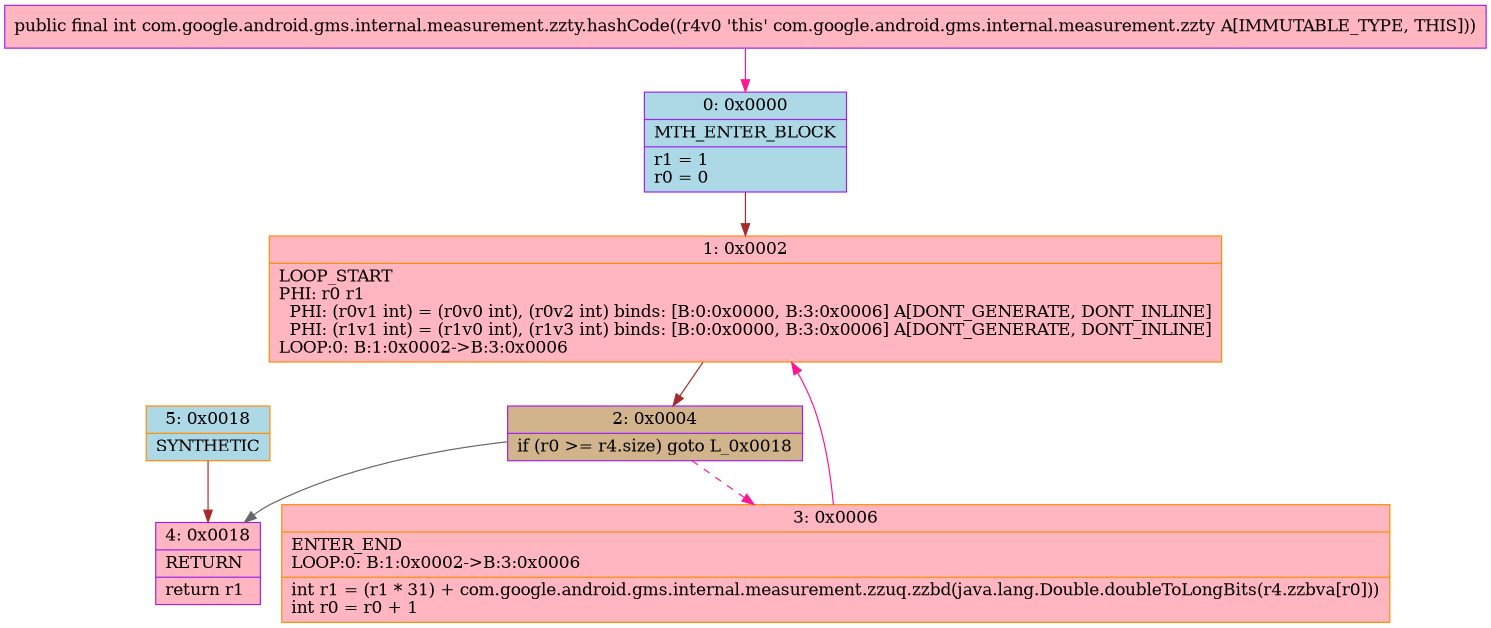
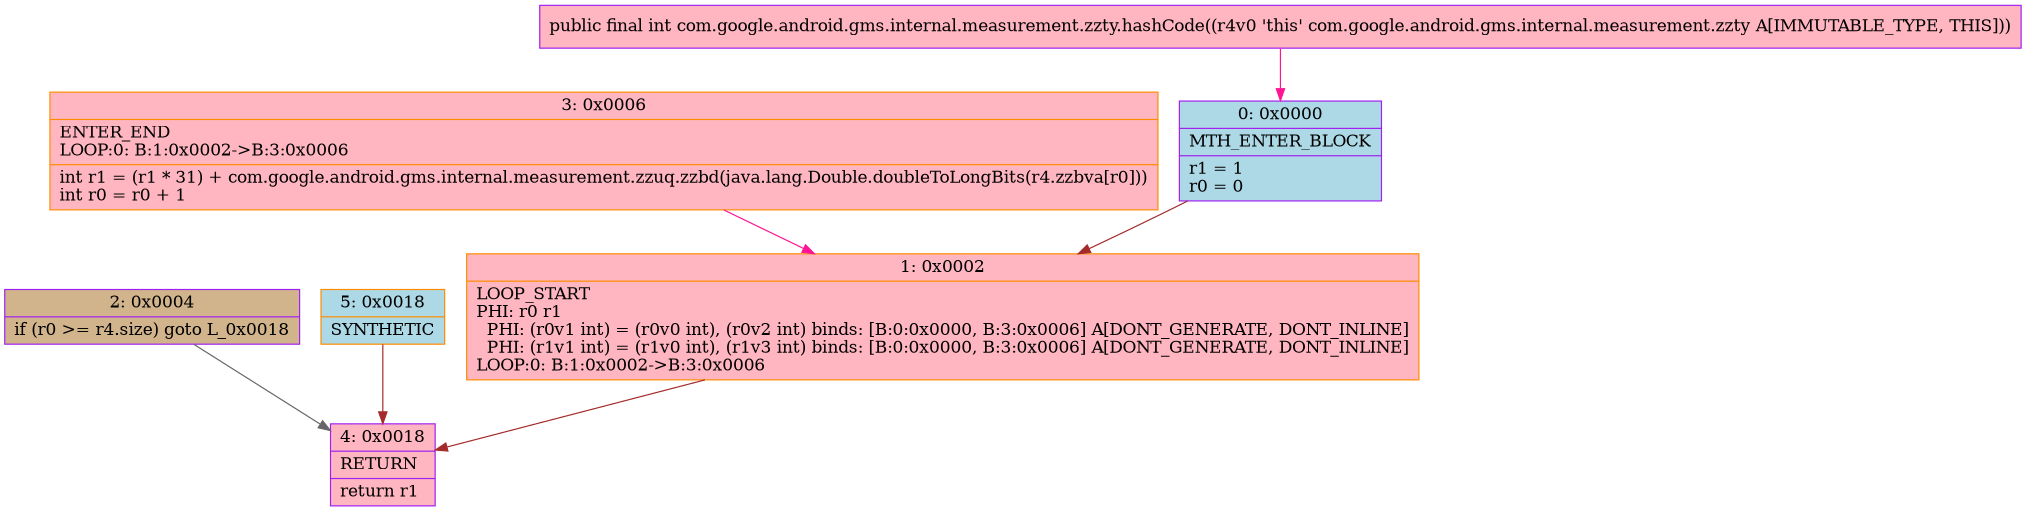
edge "1: 0x0002" -> "2: 0x0004": now "1: 0x0002" -> "4: 0x0018"
edge "2: 0x0004" -> "3: 0x0006": removed
